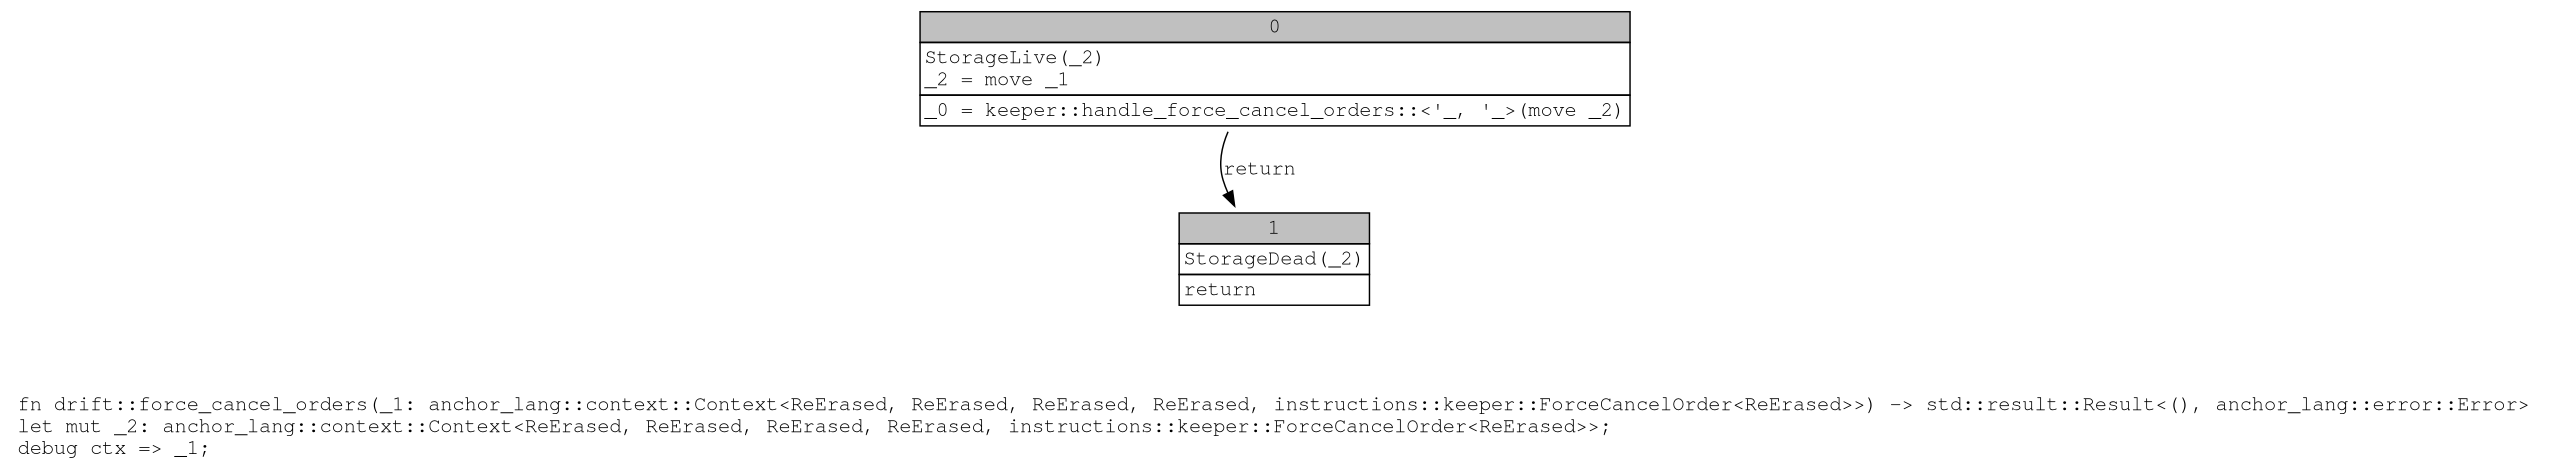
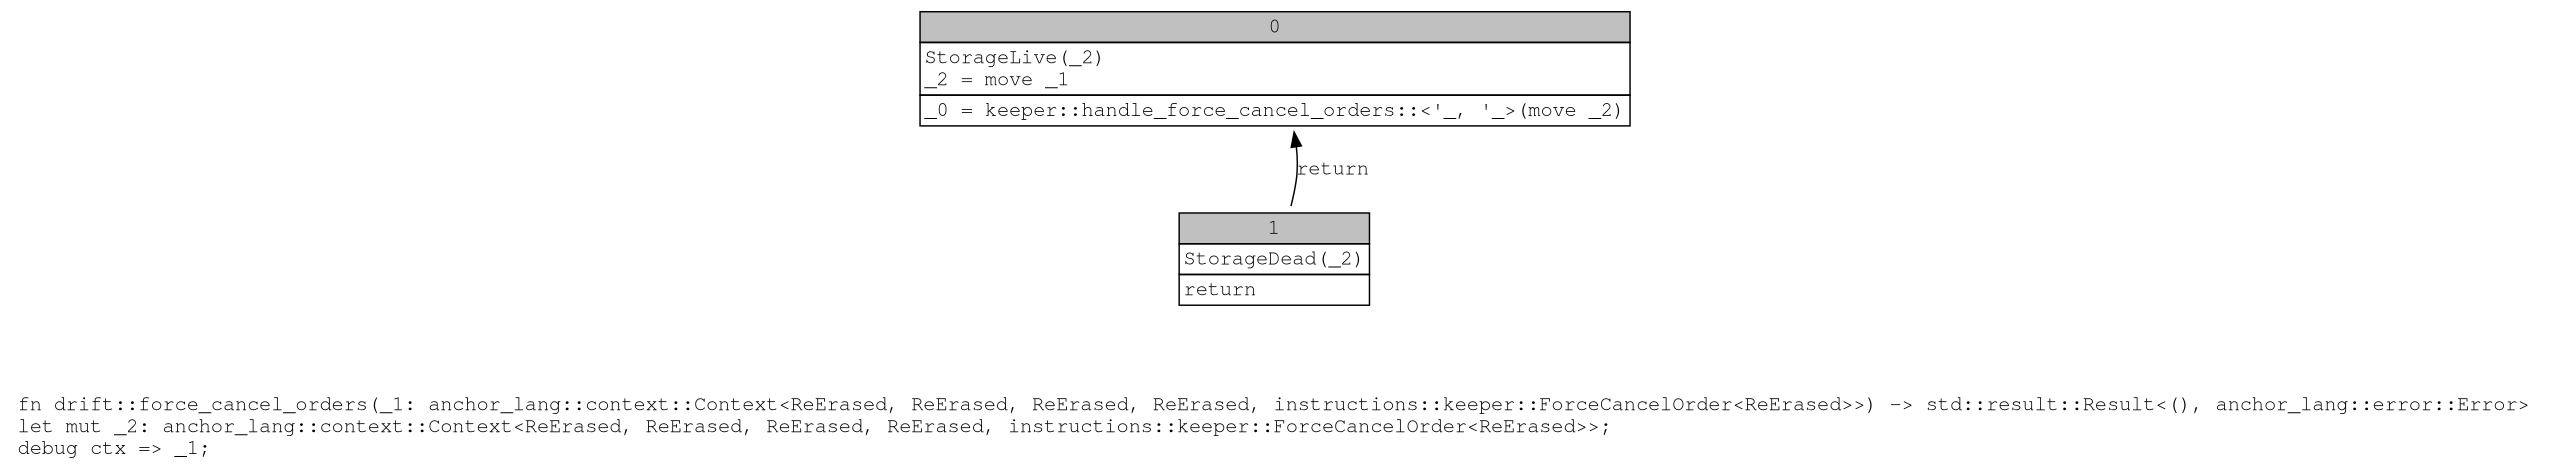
edge "0" -> "1": reversed
